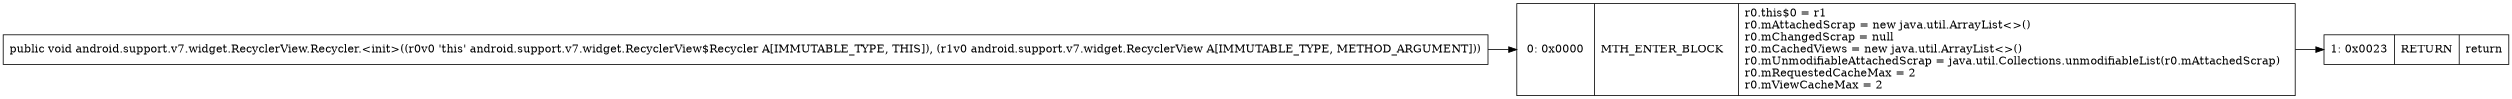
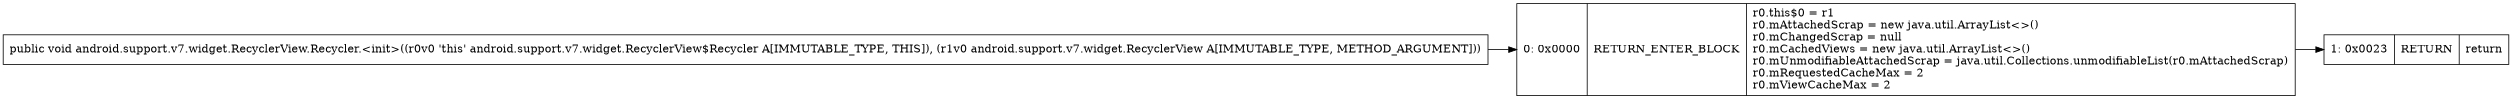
node "0: 0x0000": text "MTH_ENTER_BLOCK" -> "RETURN_ENTER_BLOCK"
